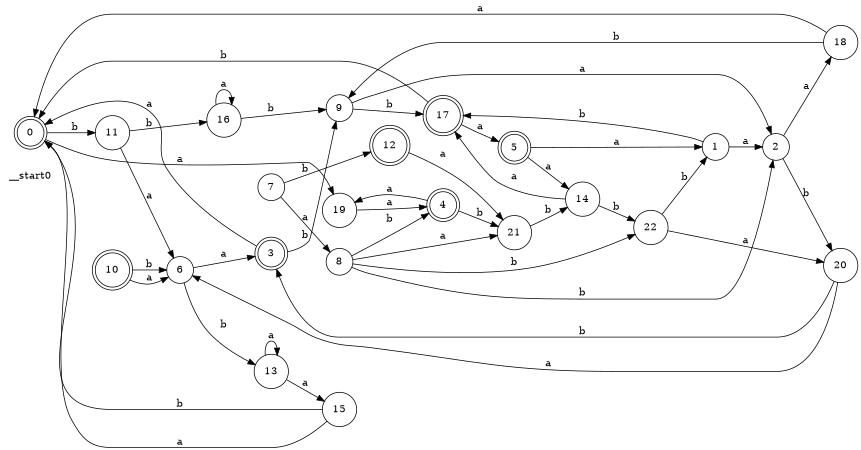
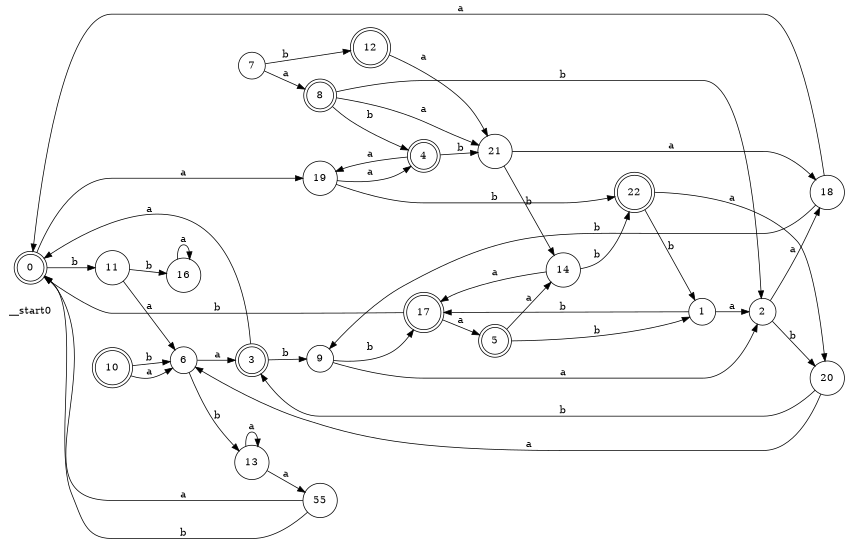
edge "16" -> "9": removed, label "b"
edge "5" -> "1": label "a" -> "b"
edge "21" -> "18": added, label "a"
node "22": shape circle -> doublecircle
node "8": shape circle -> doublecircle
edge "8" -> "22": now "19" -> "22"
node "15": label "15" -> "55"
